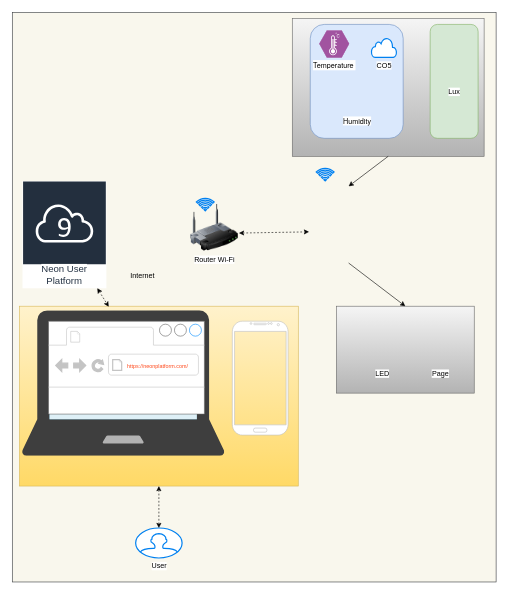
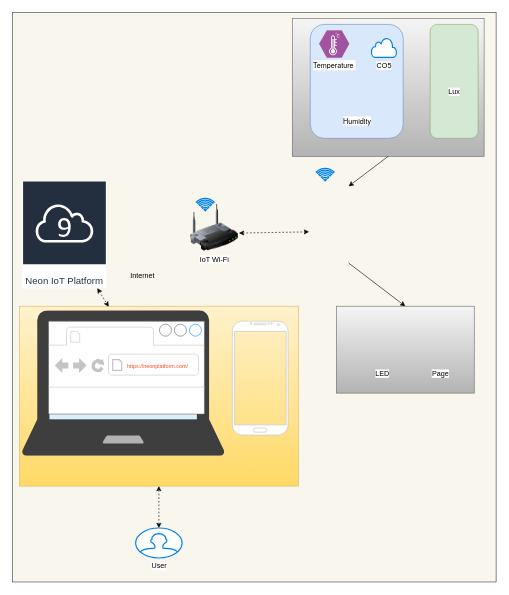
node "Router Wi-Fi": label "Router Wi-Fi" -> "IoT Wi-Fi"
node "Neon User Platform": label "Neon User Platform" -> "Neon IoT Platform"
